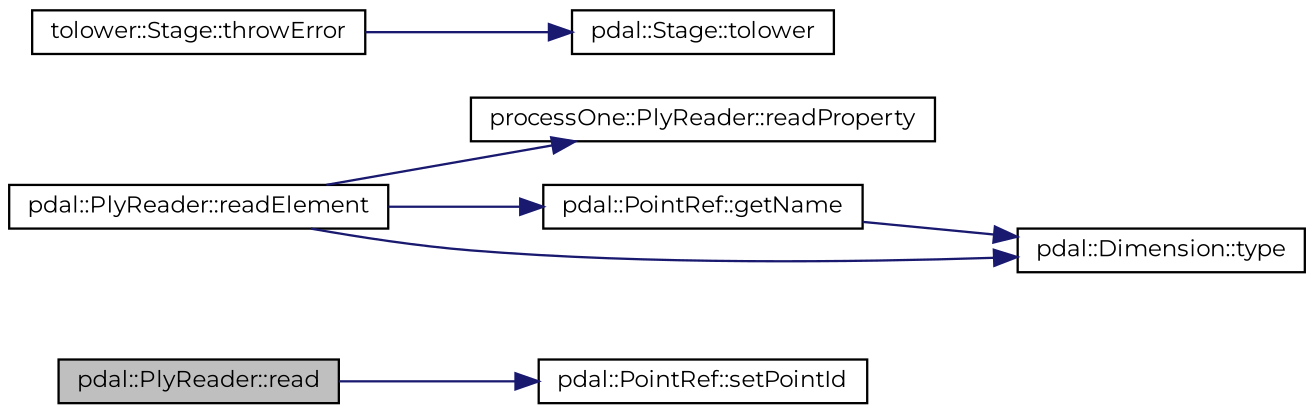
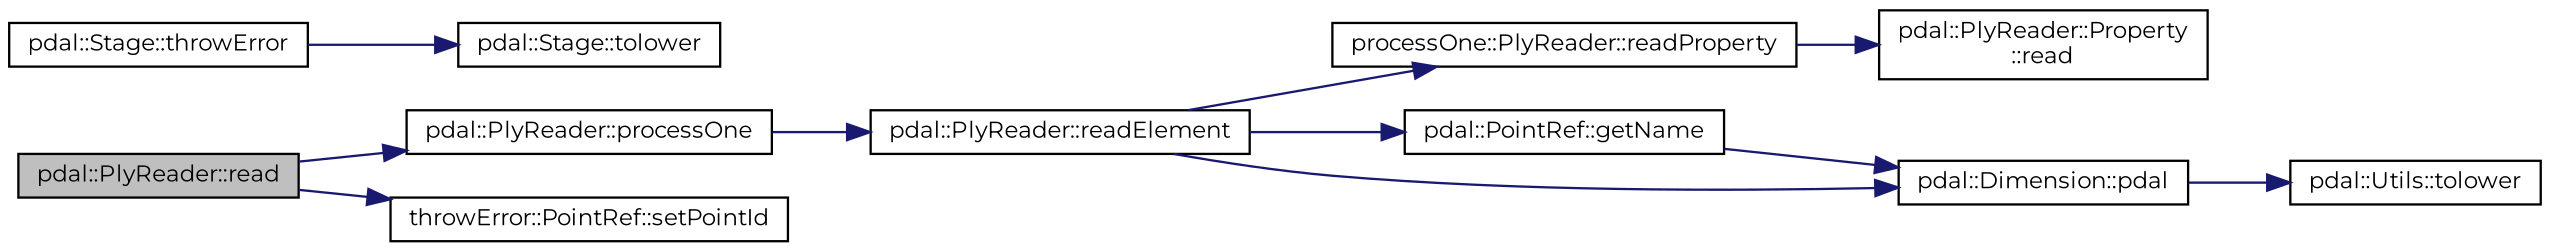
node "tolower::Stage::throwError": label "tolower::Stage::throwError" -> "pdal::Stage::throwError"
node "pdal::PlyReader::Property ::read": added
node "pdal::PlyReader::processOne": added
node "pdal::Utils::tolower": added
node "pdal::Dimension::type": label "pdal::Dimension::type" -> "pdal::Dimension::pdal"
node "pdal::PointRef::setPointId": label "pdal::PointRef::setPointId" -> "throwError::PointRef::setPointId"
